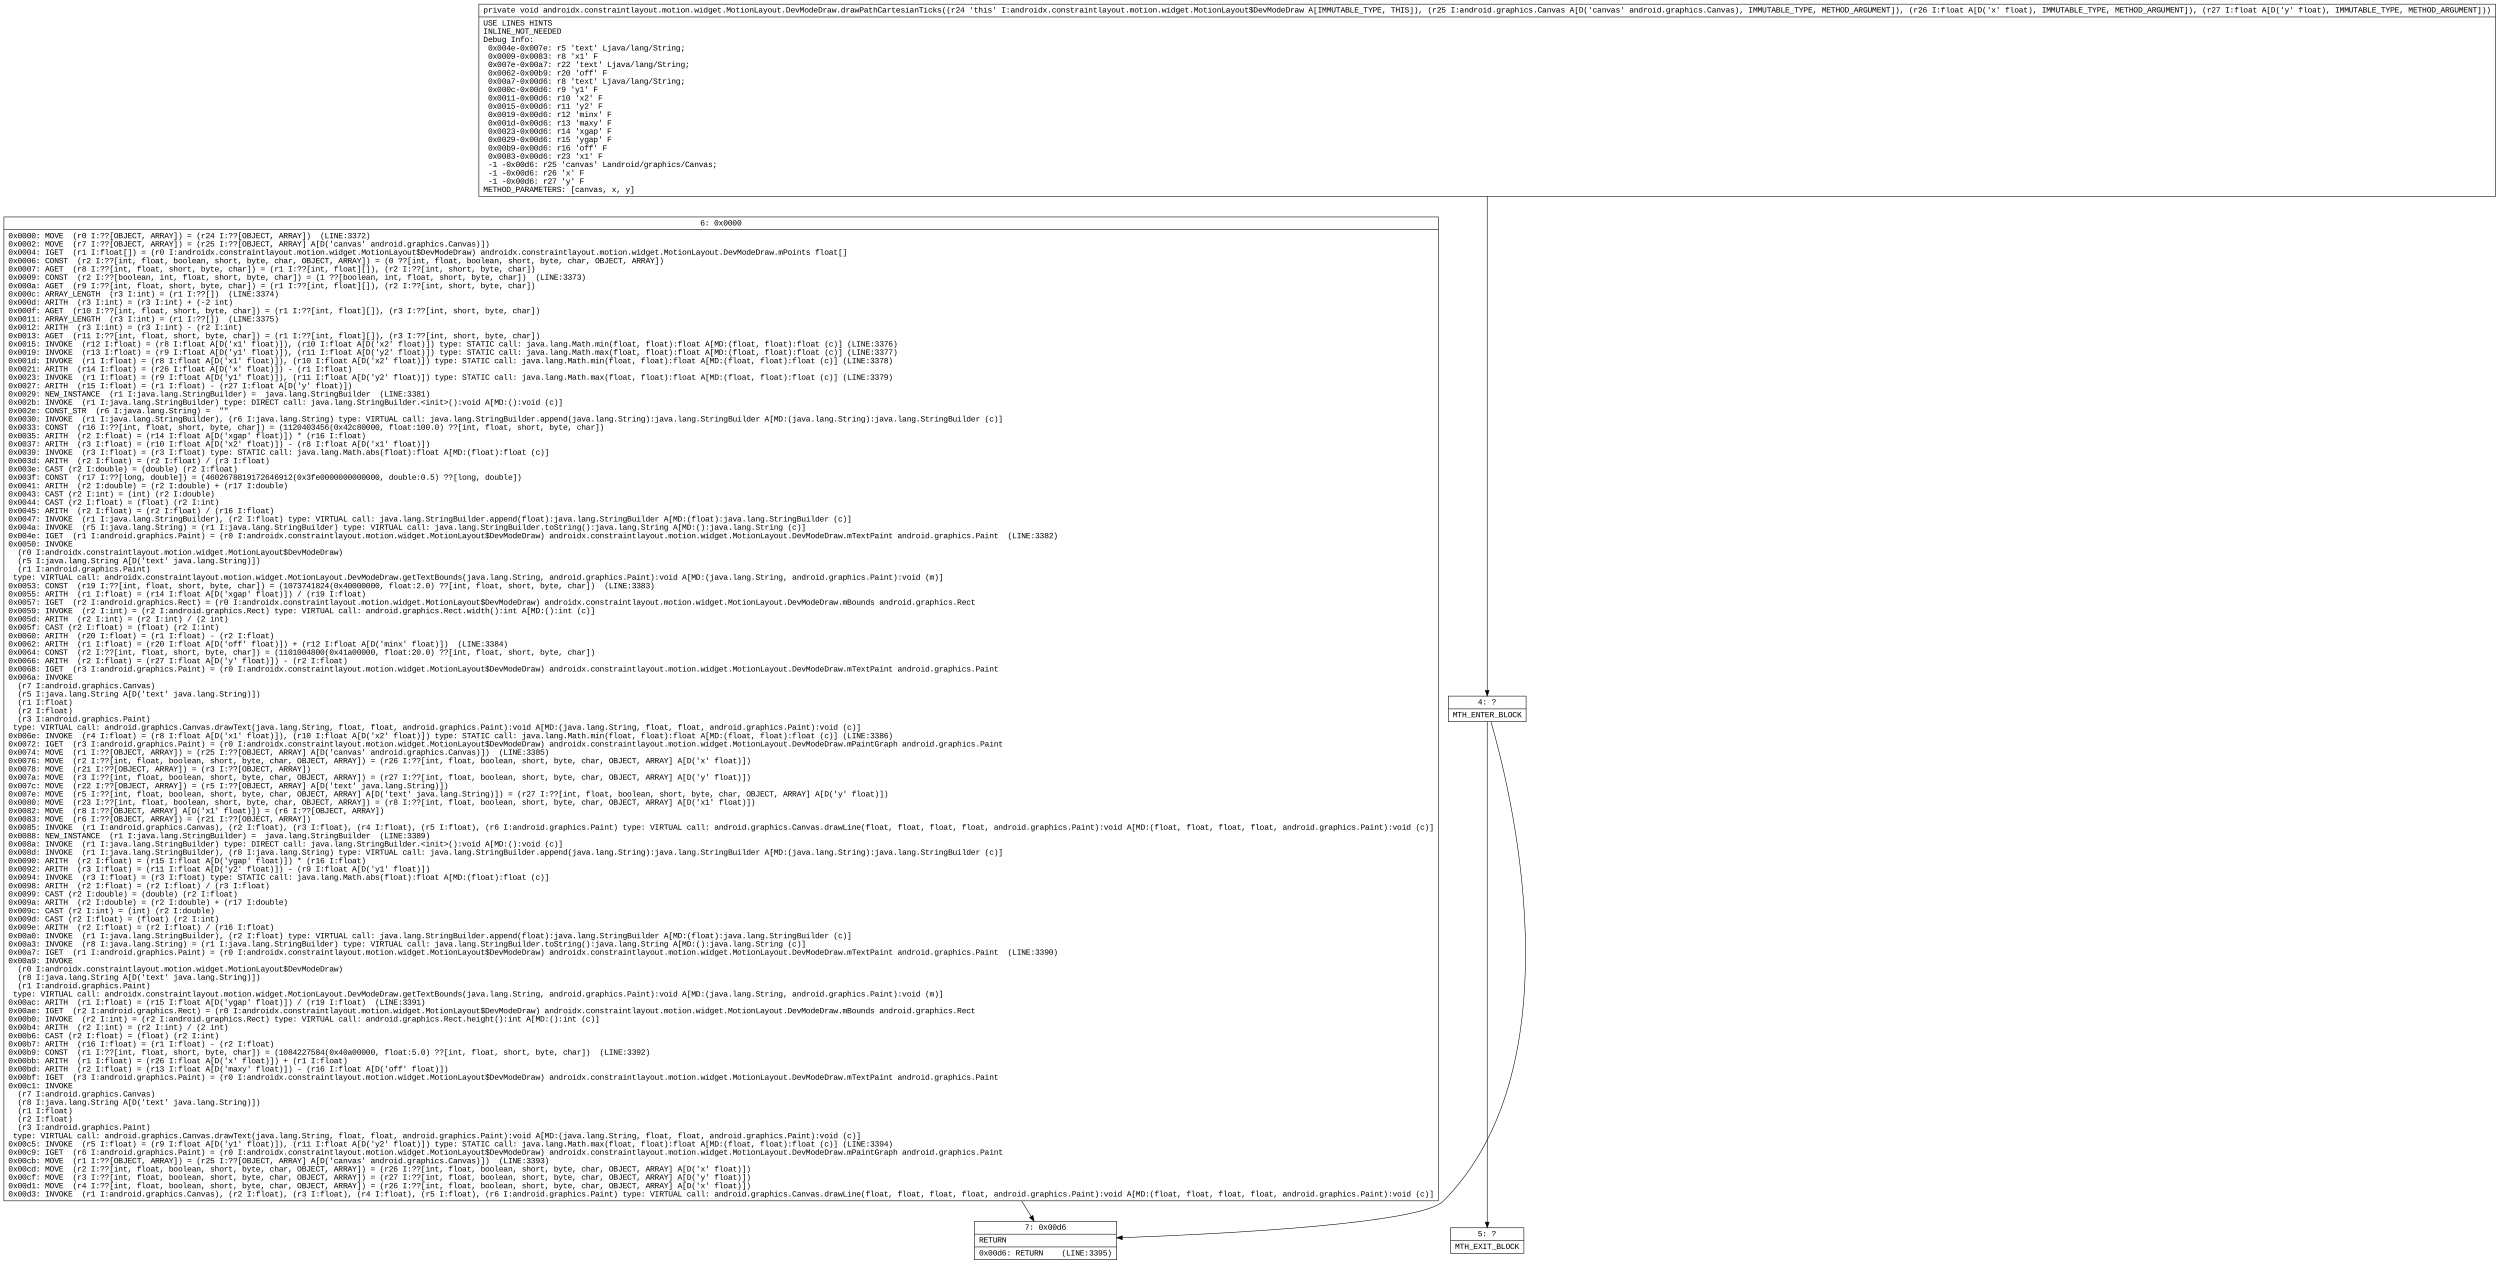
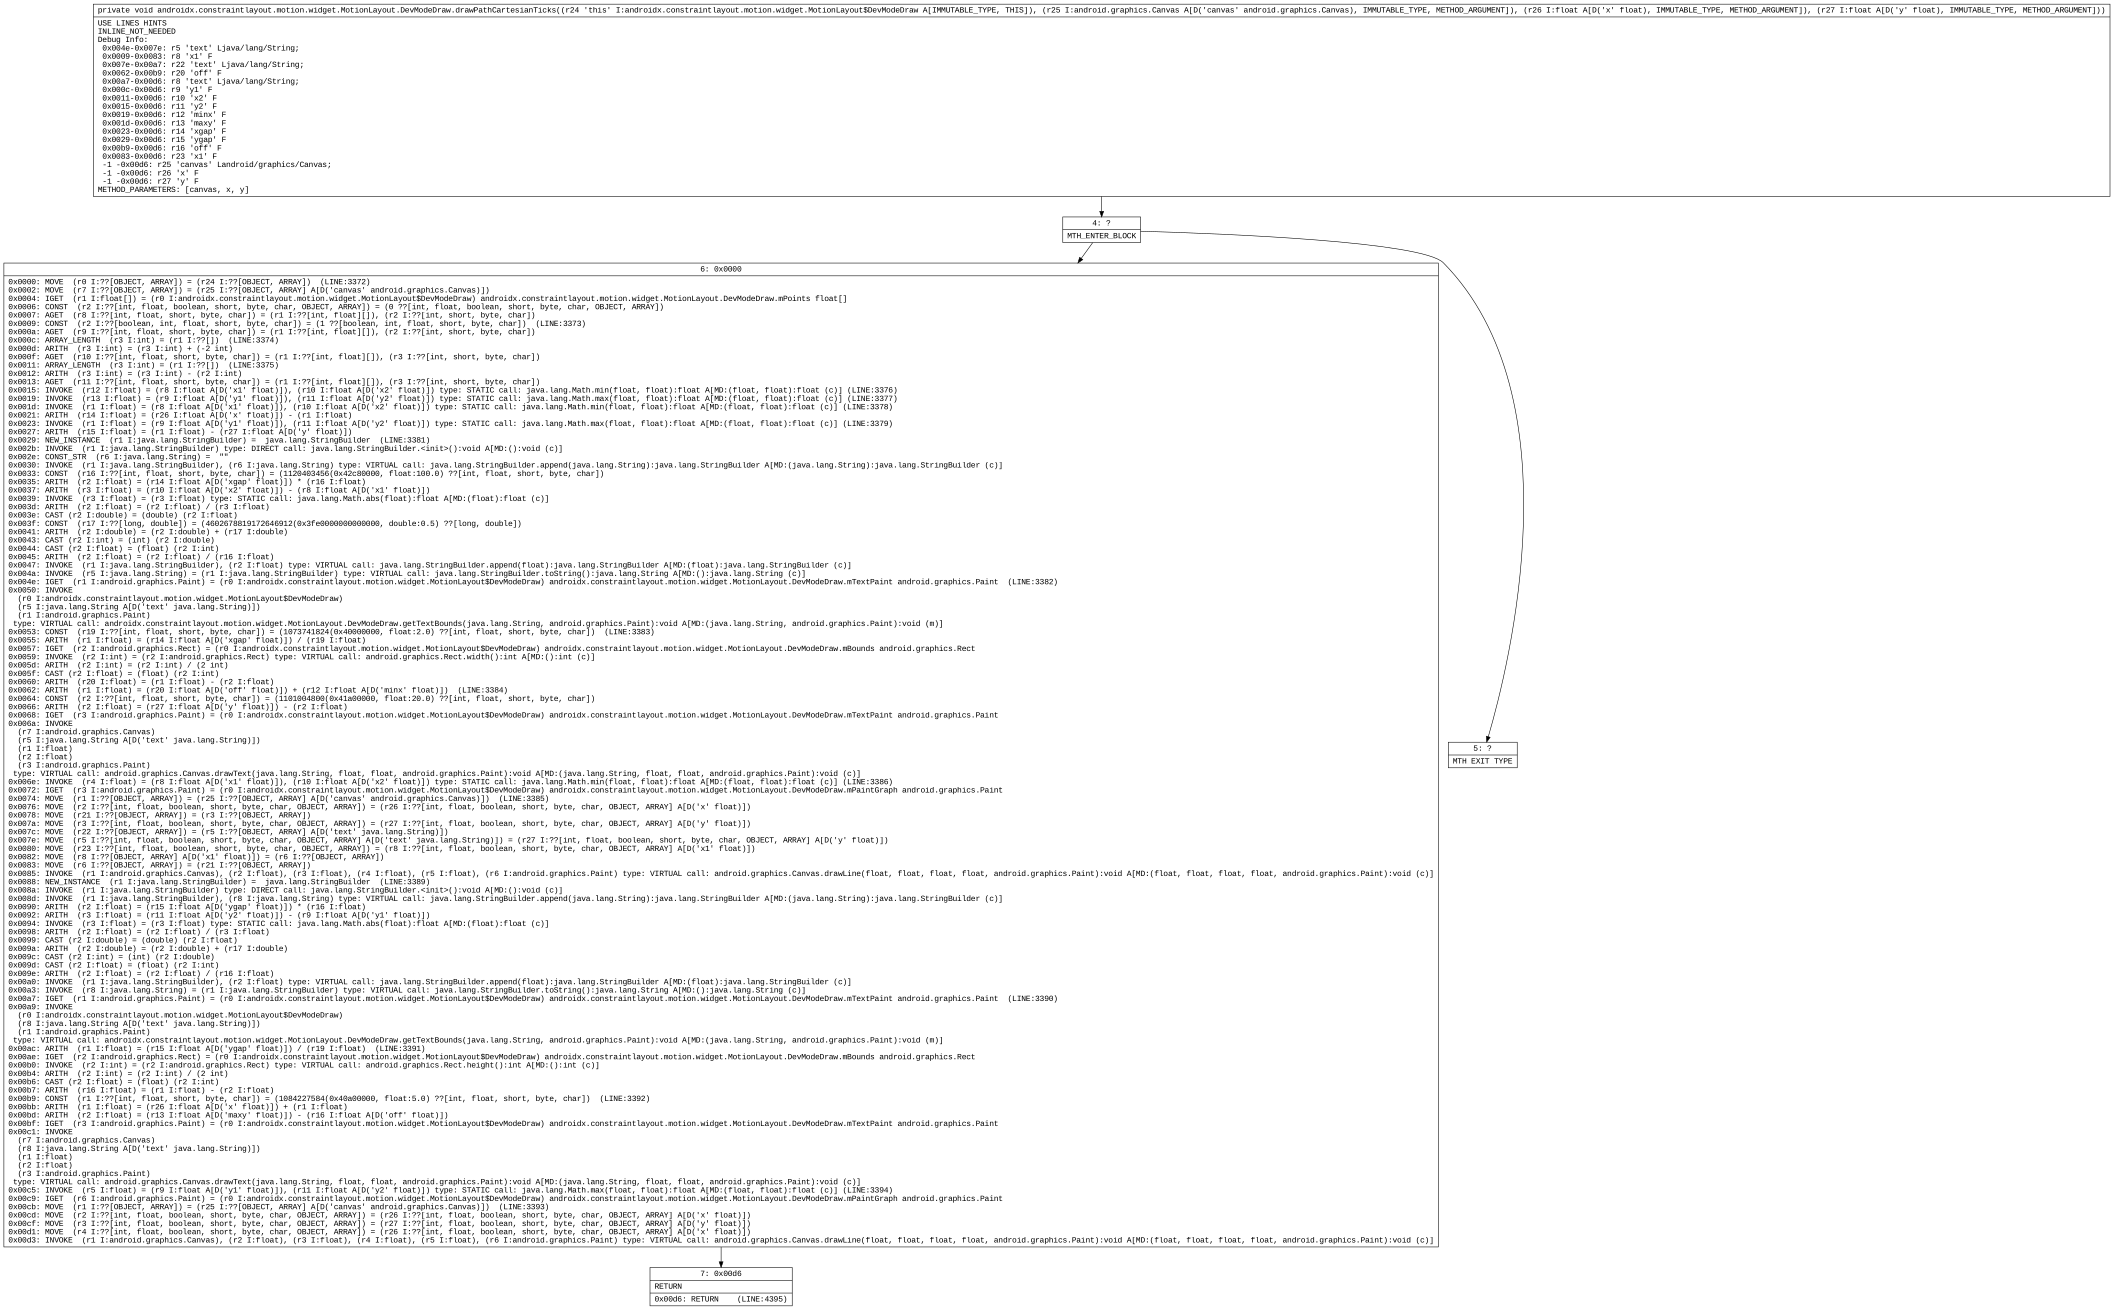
edge "4: ?" -> "7: 0x00d6": now "4: ?" -> "6: 0x0000"
node "5: ?": text "MTH_EXIT_BLOCK" -> "MTH_EXIT_TYPE"
node "7: 0x00d6": text "0x00d6: RETURN    (LINE:3395)" -> "0x00d6: RETURN    (LINE:4395)"
